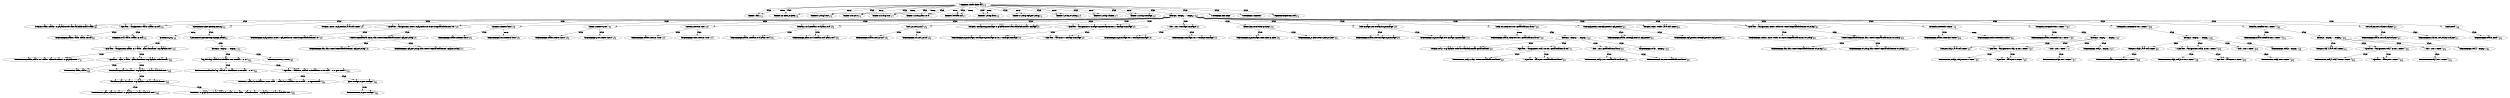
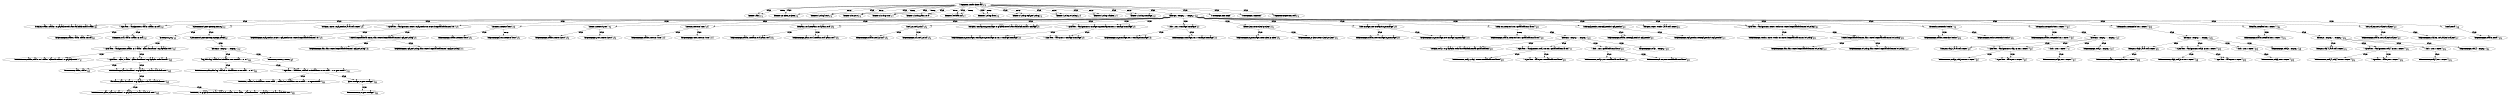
edge "(CONTROL_STRUCTURE,TRY,try)" -> "(BLOCK,try,try)": label "DDG: " -> "AST: "
edge "(setToList,setToList(toList))" -> "(IDENTIFIER,toList,setToList(toList))": label "DDG: " -> "AST: "
